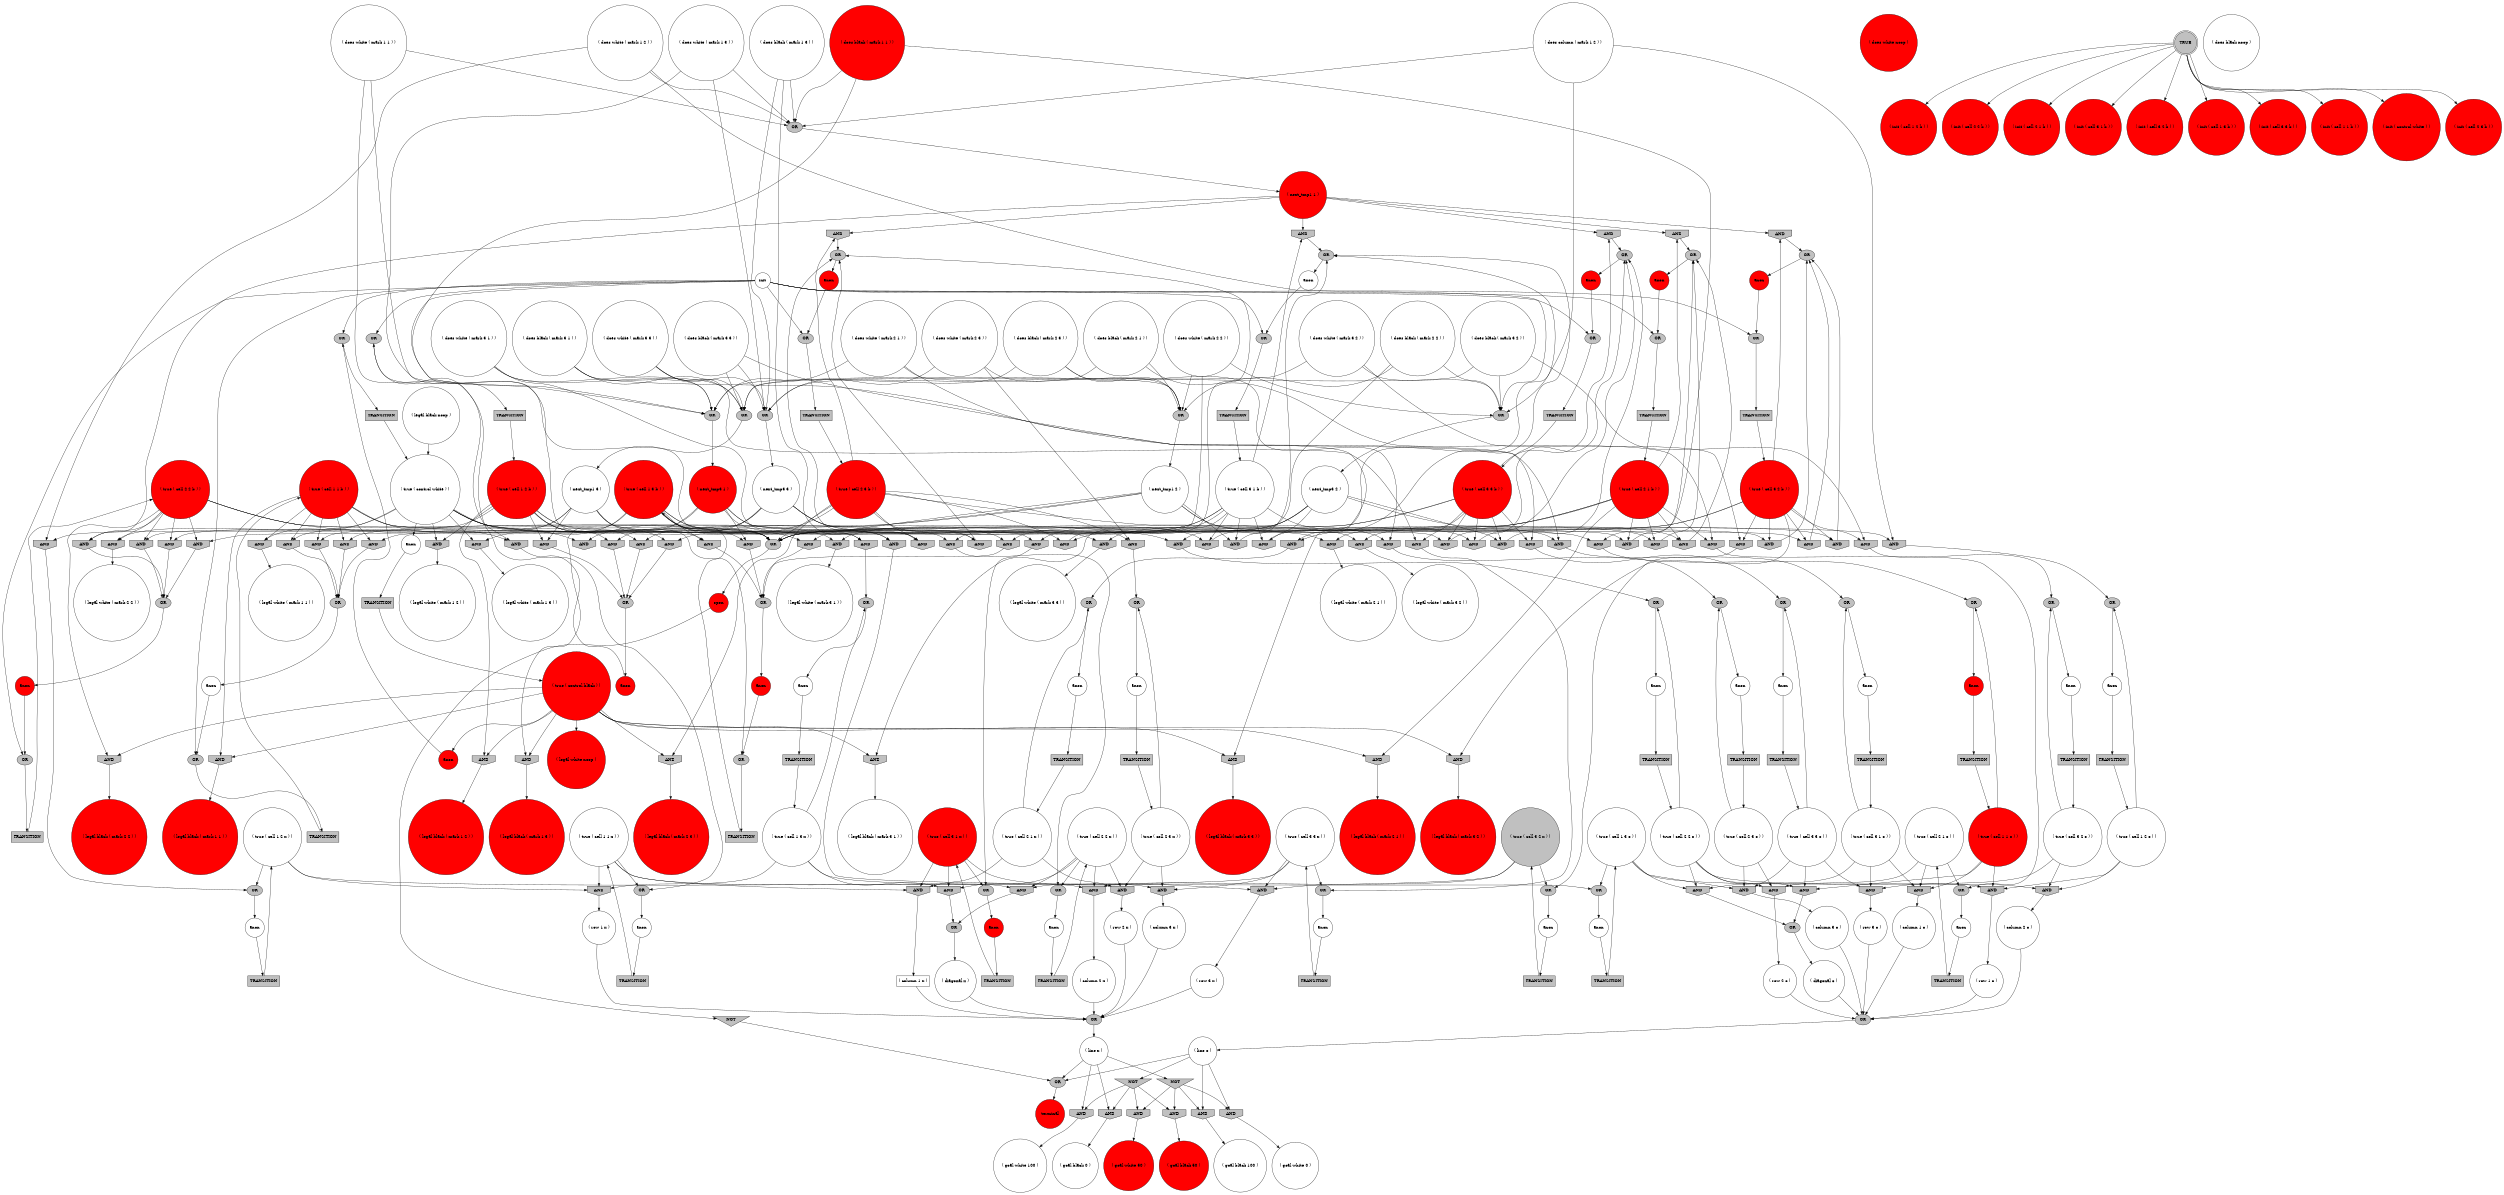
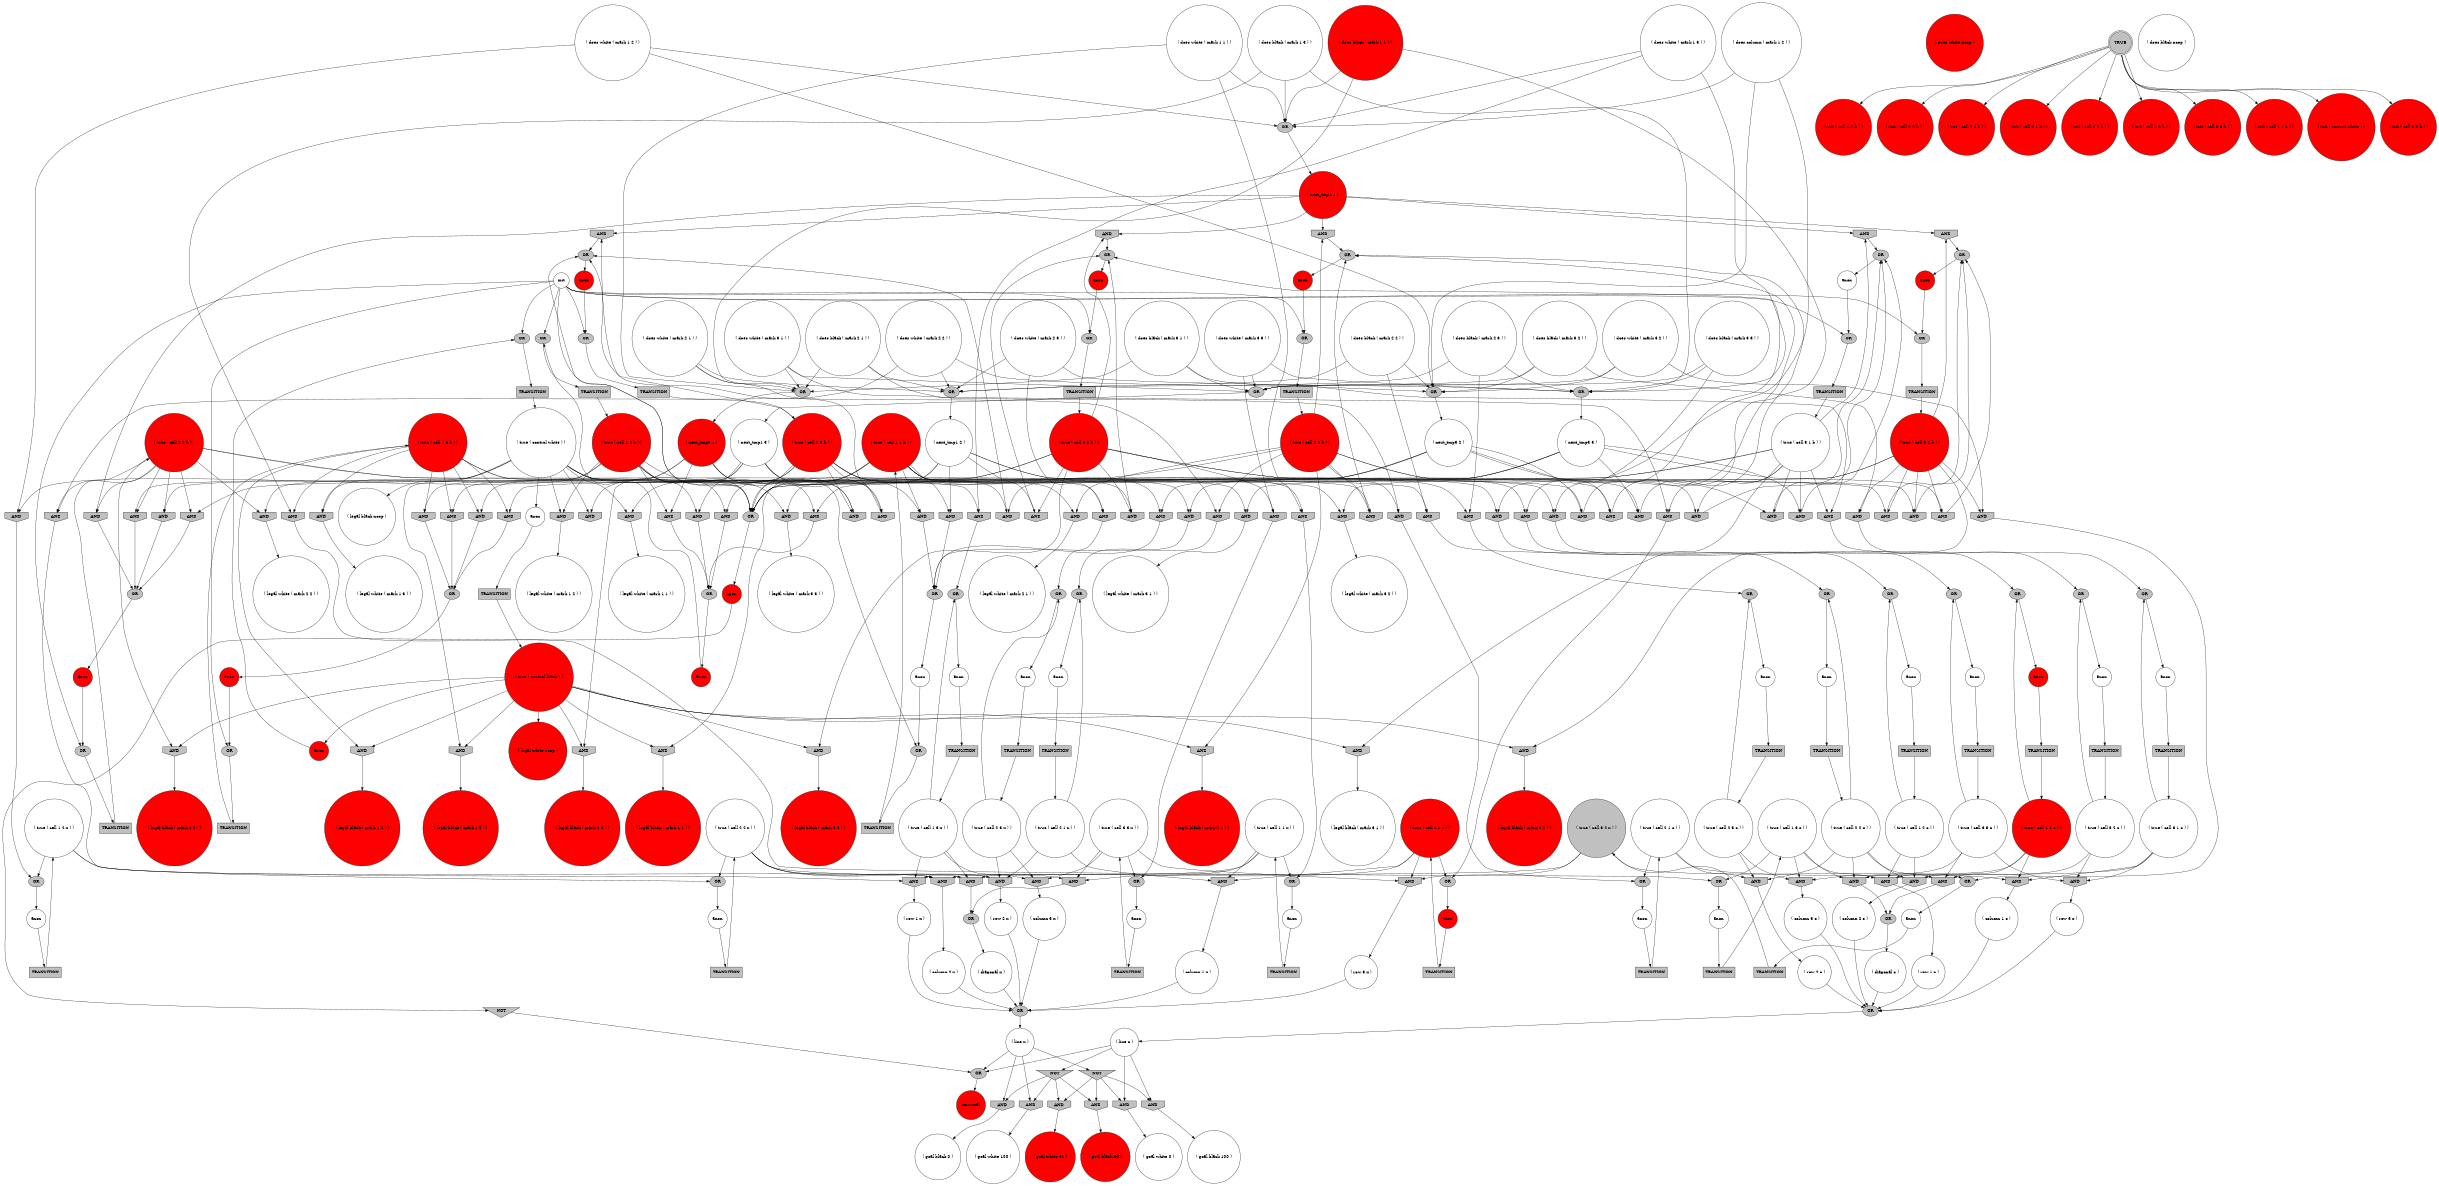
edge "( legal black noop )" -> "( true ( control white ) )": reversed
node "( column 1 x )": shape box -> circle
